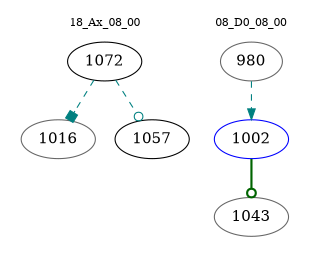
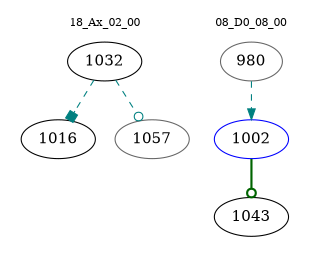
cluster "18_Ax_08_00": label "18_Ax_08_00" -> "18_Ax_02_00"
node "1072": label "1072" -> "1032"
node "1016": color gray40 -> black
node "1057": color black -> gray40
node "1043": color gray40 -> black
